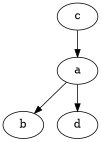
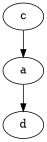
node "b": removed
